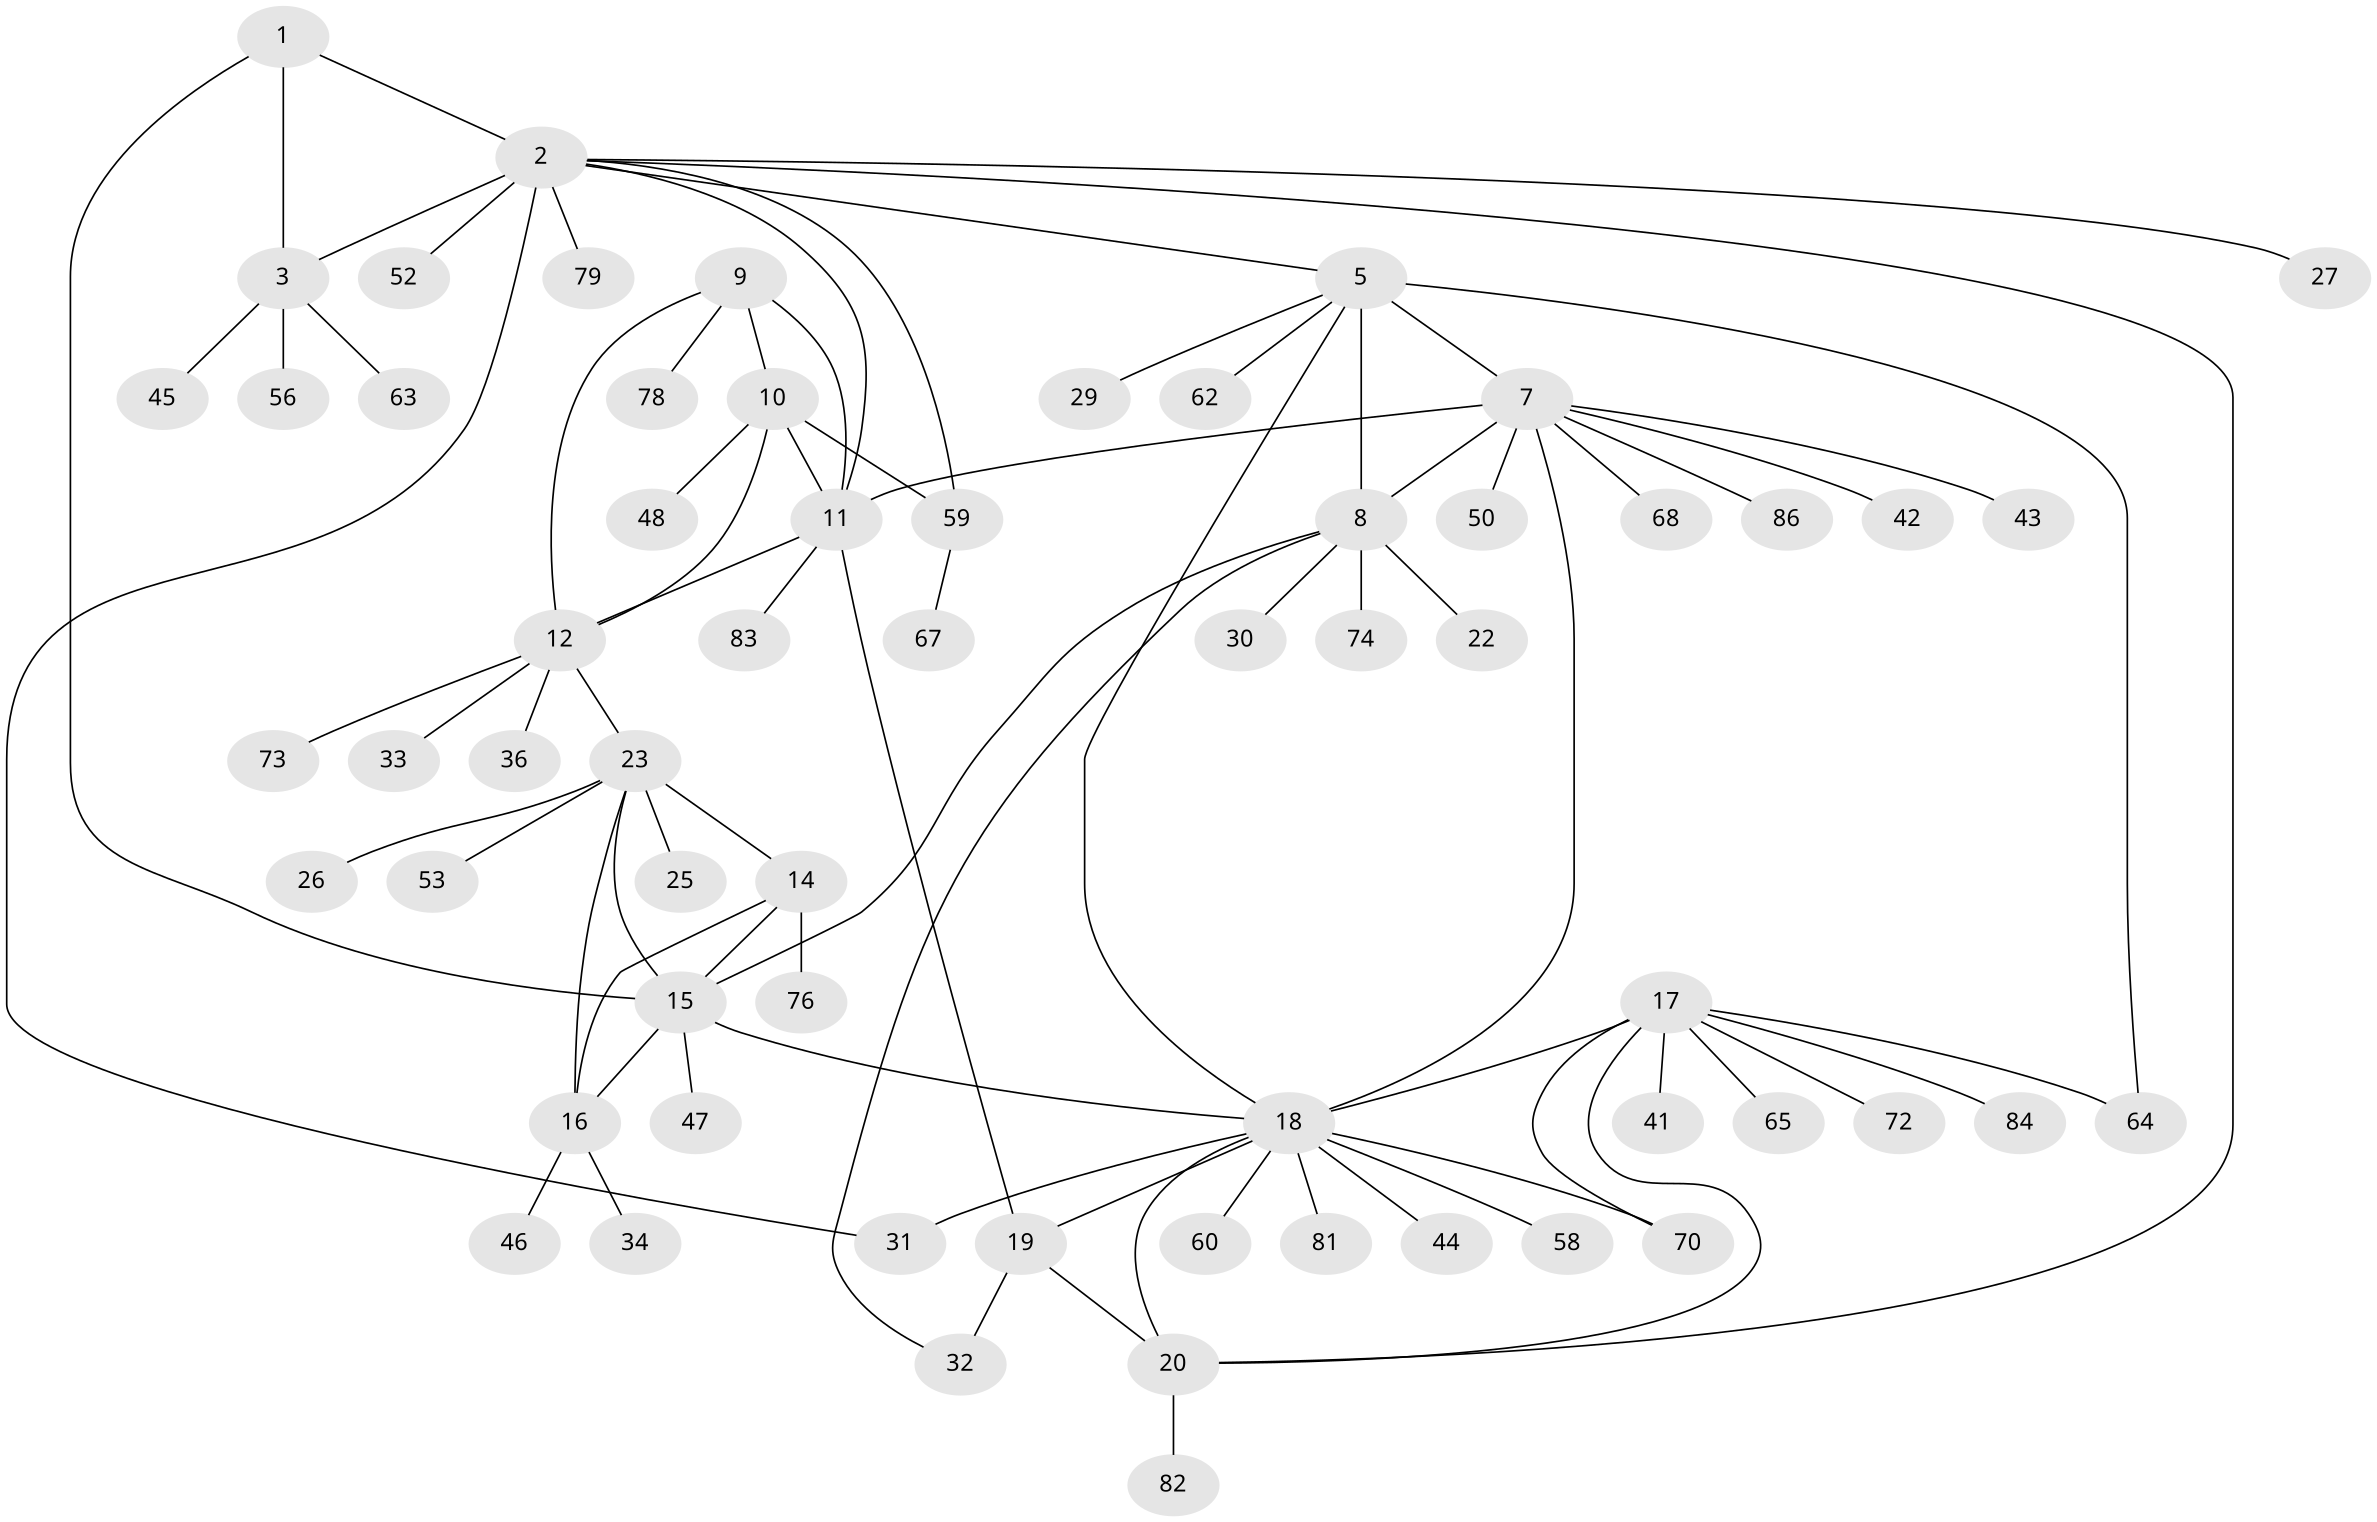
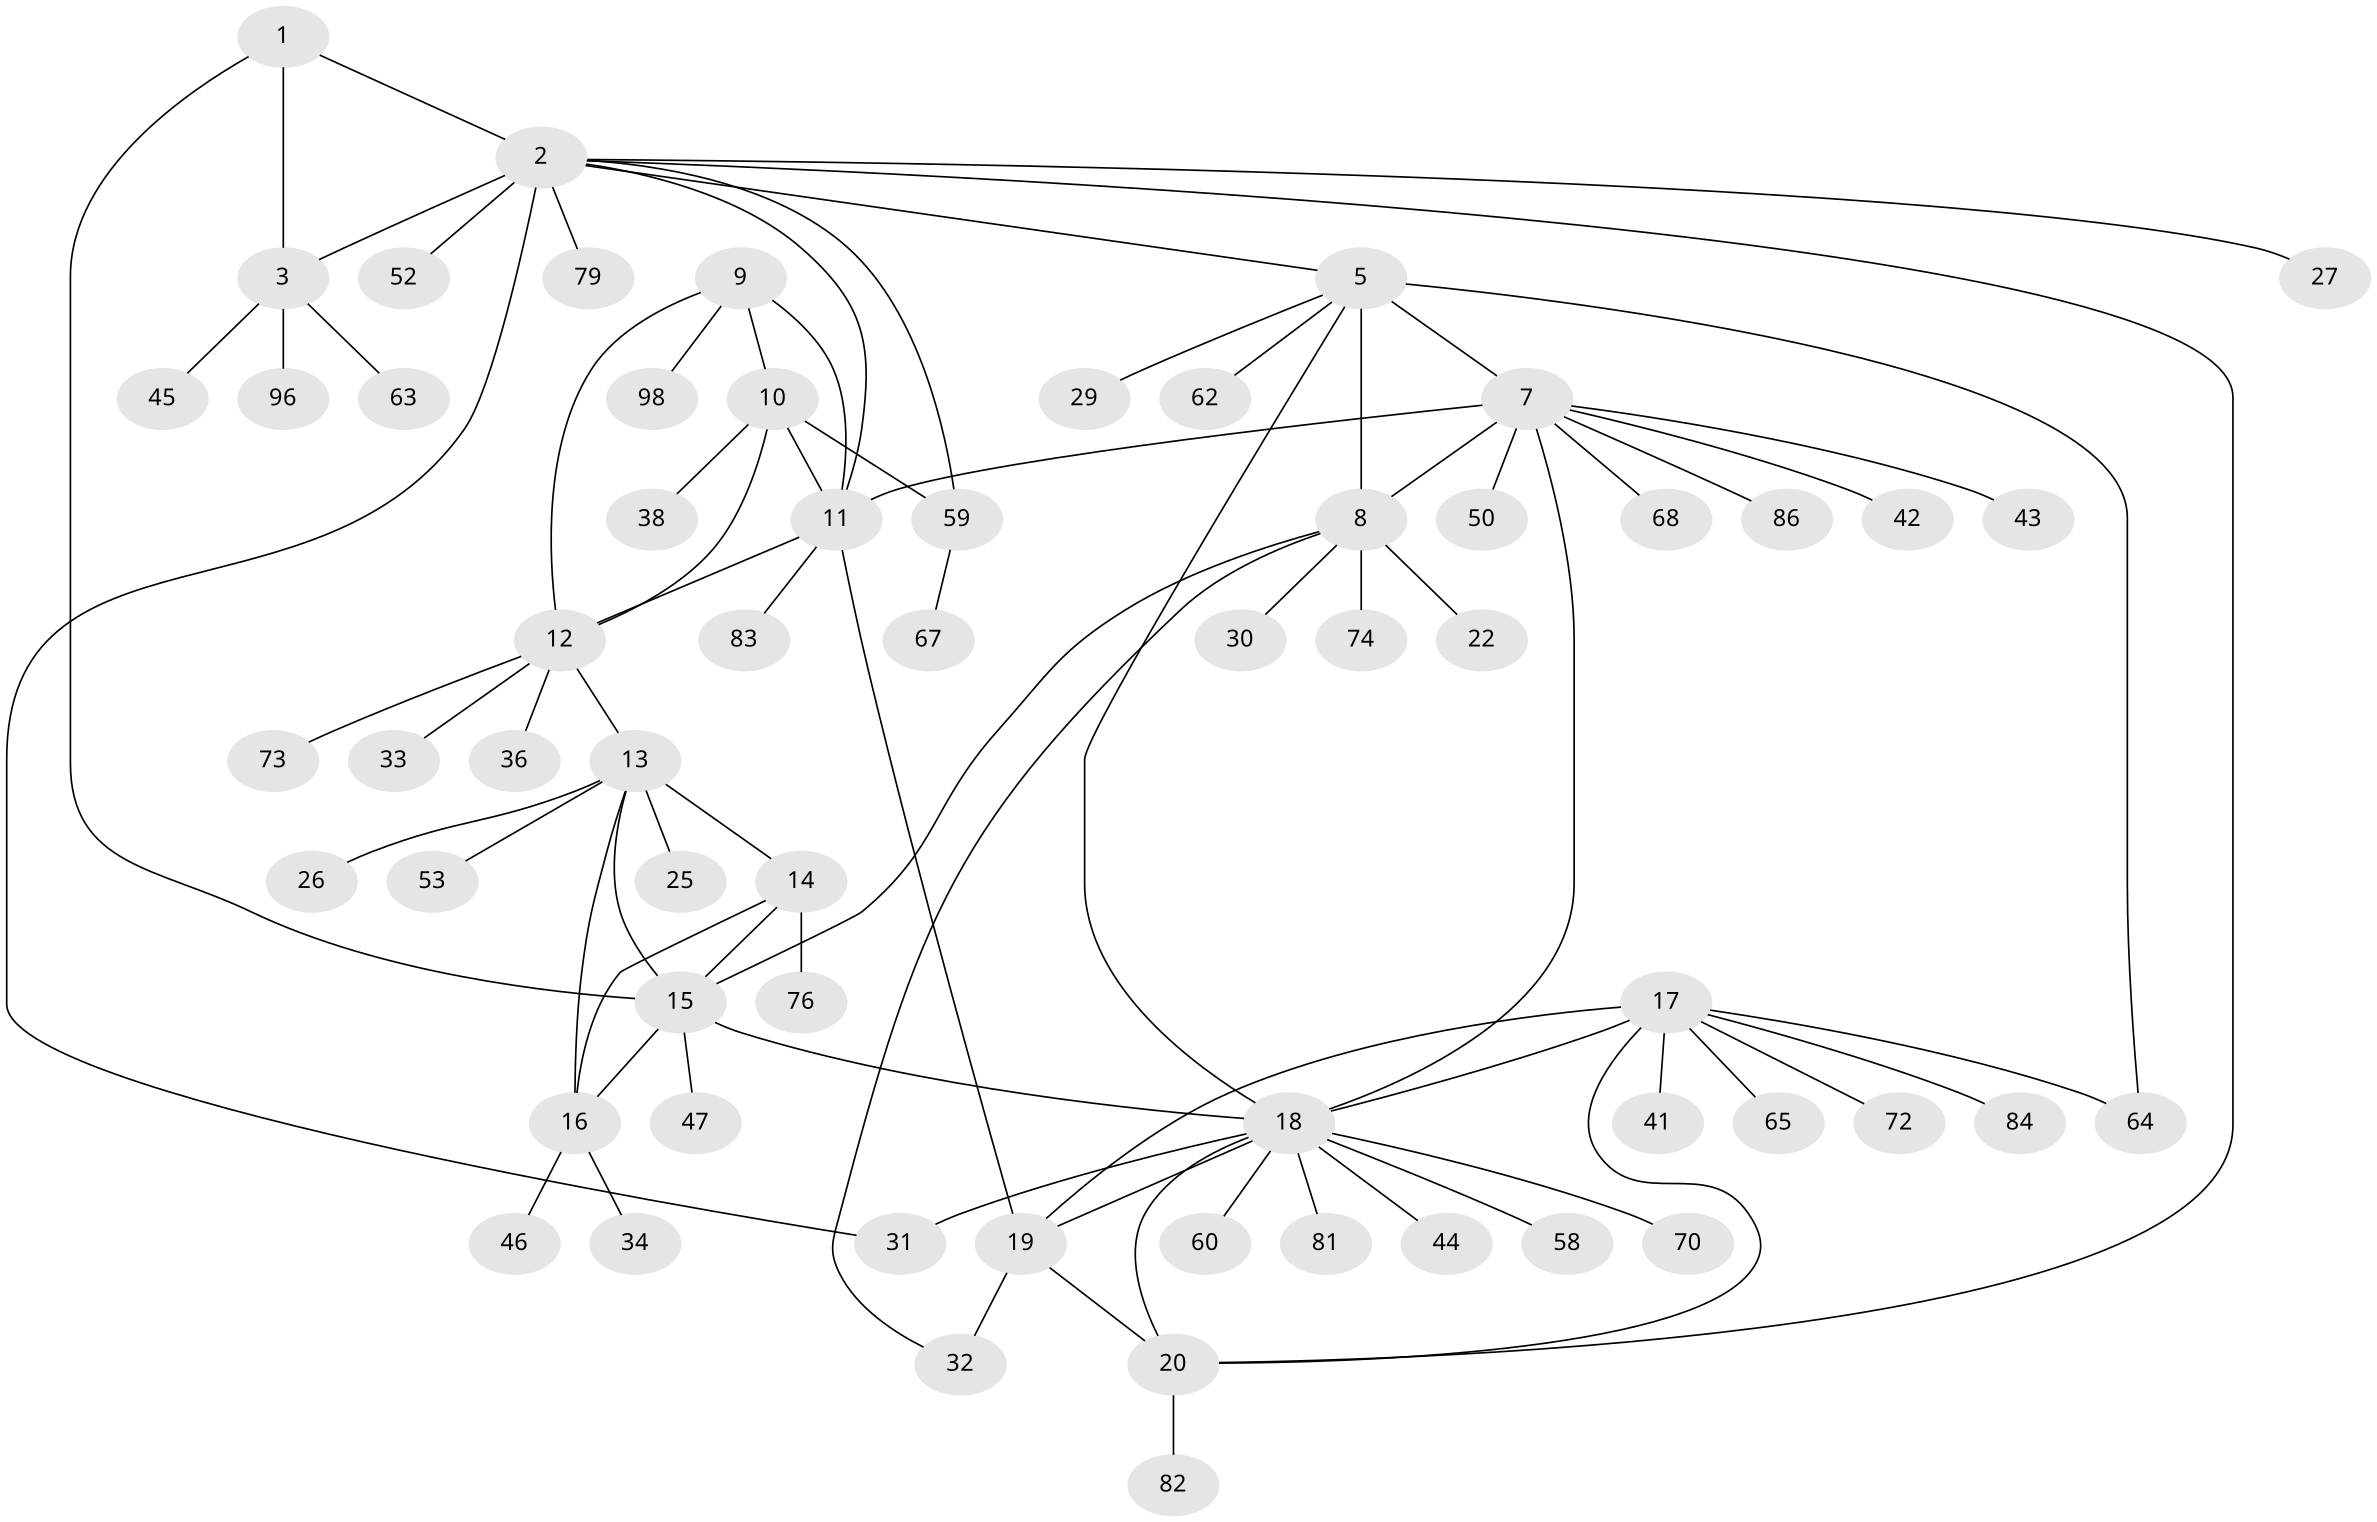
node "56": label "56" -> "96"
node "78": label "78" -> "98"
node "48": label "48" -> "38"
node "23": label "23" -> "13"
edge "17" -- "70": now "17" -- "19"
